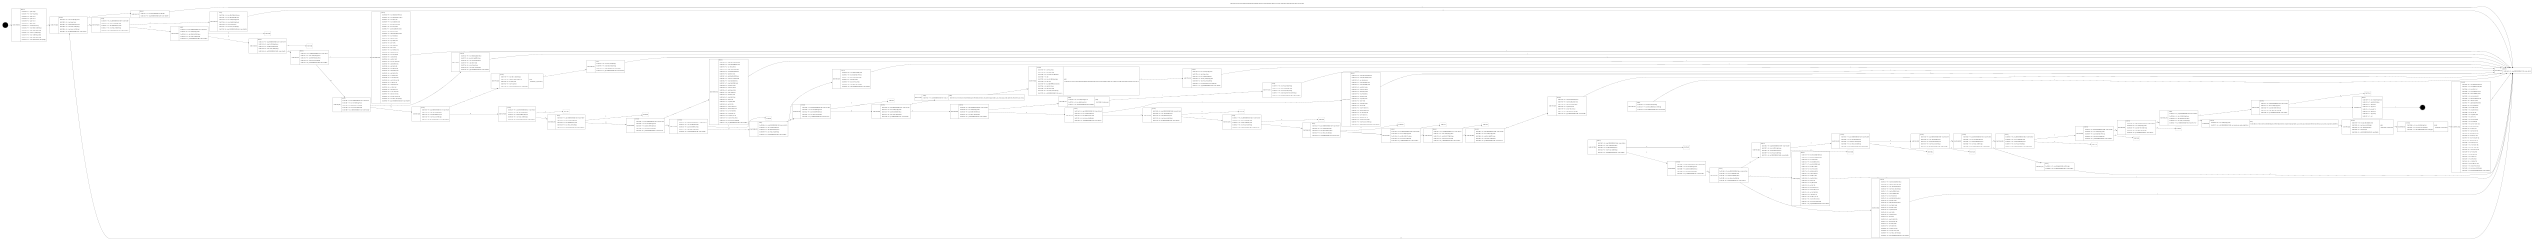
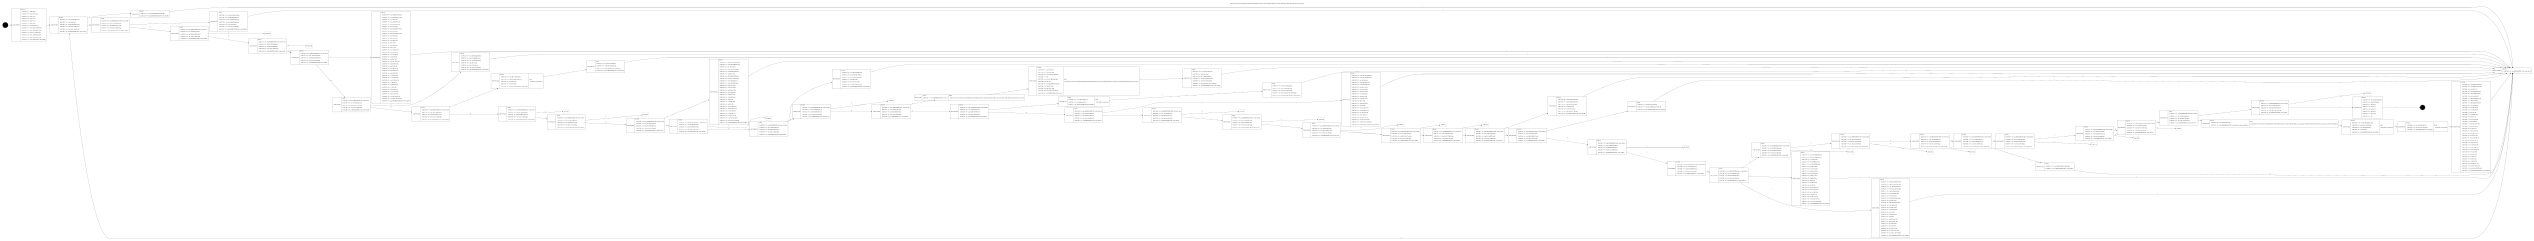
node "0x40149e [25]": added
